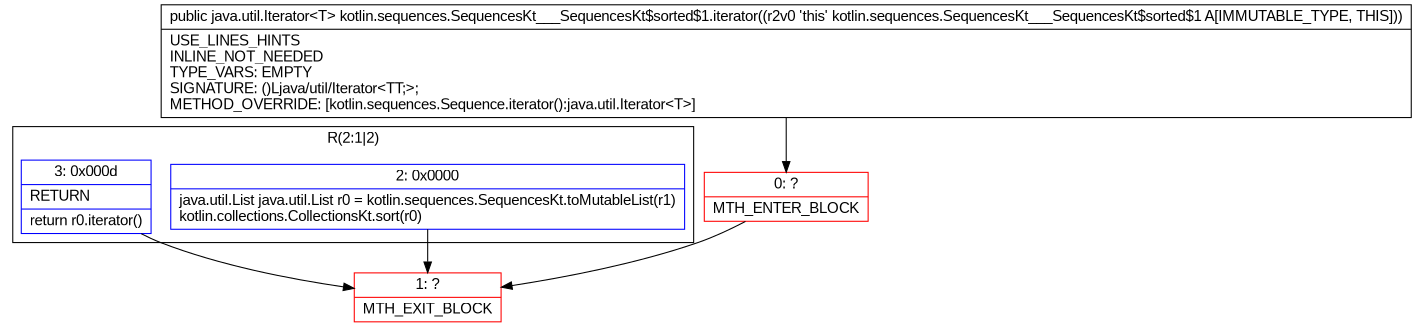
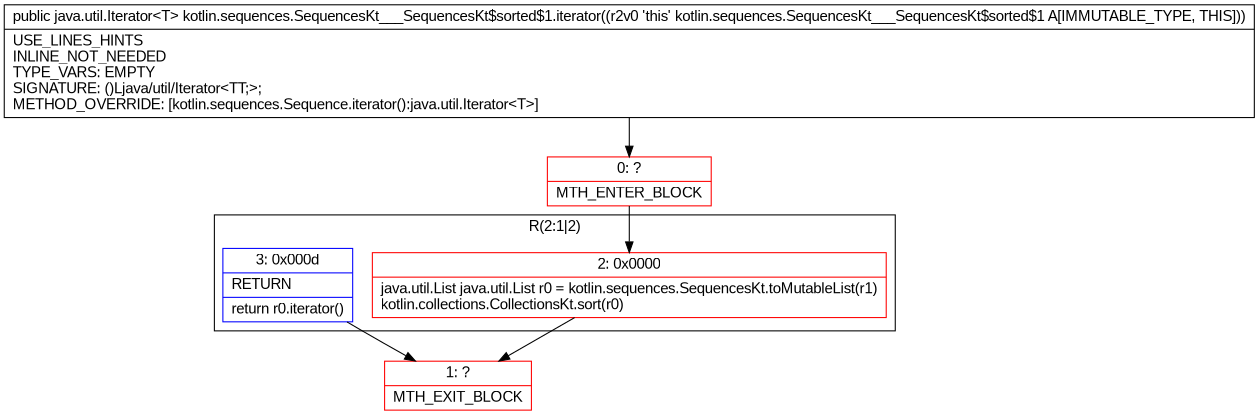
node "2: 0x0000": color blue -> red
edge "0: ?" -> "1: ?": now "0: ?" -> "2: 0x0000"
